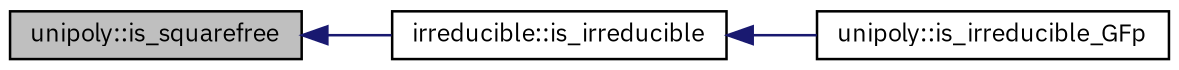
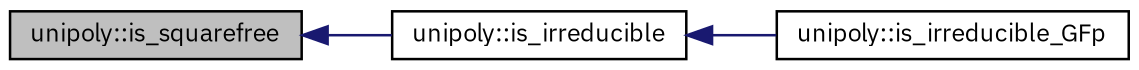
node "irreducible::is_irreducible": label "irreducible::is_irreducible" -> "unipoly::is_irreducible"
